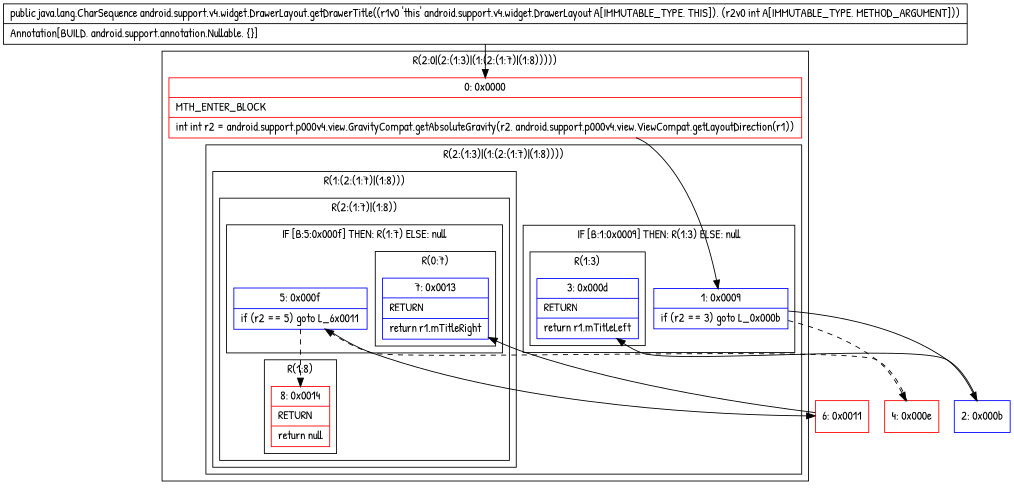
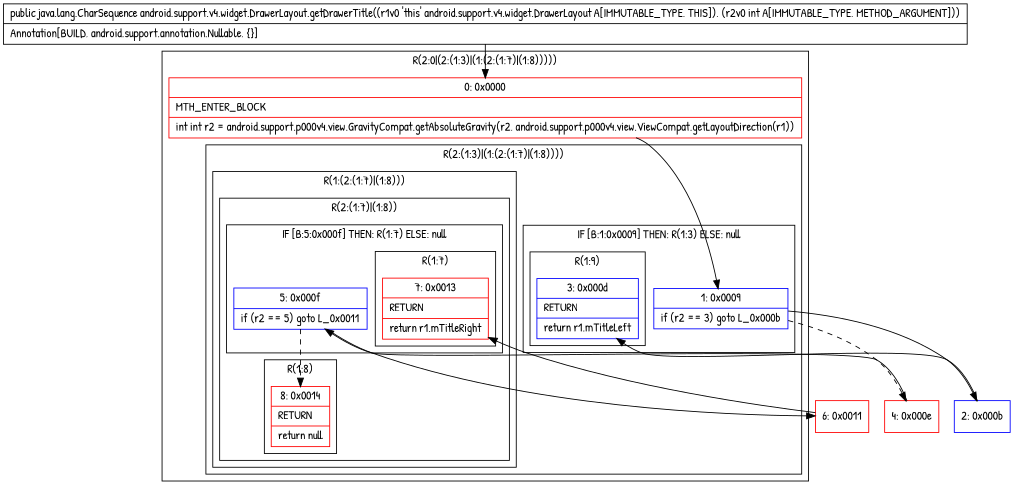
cluster "R(0:7)": label "R(0:7)" -> "R(1:7)"
cluster "R(1:3)": label "R(1:3)" -> "R(1:9)"
node "7: 0x0013": color blue -> red
node "5: 0x000f": text "if (r2 == 5) goto L_6x0011" -> "if (r2 == 5) goto L_0x0011"
edge "4: 0x000e" -> "5: 0x000f": style dashed -> solid
